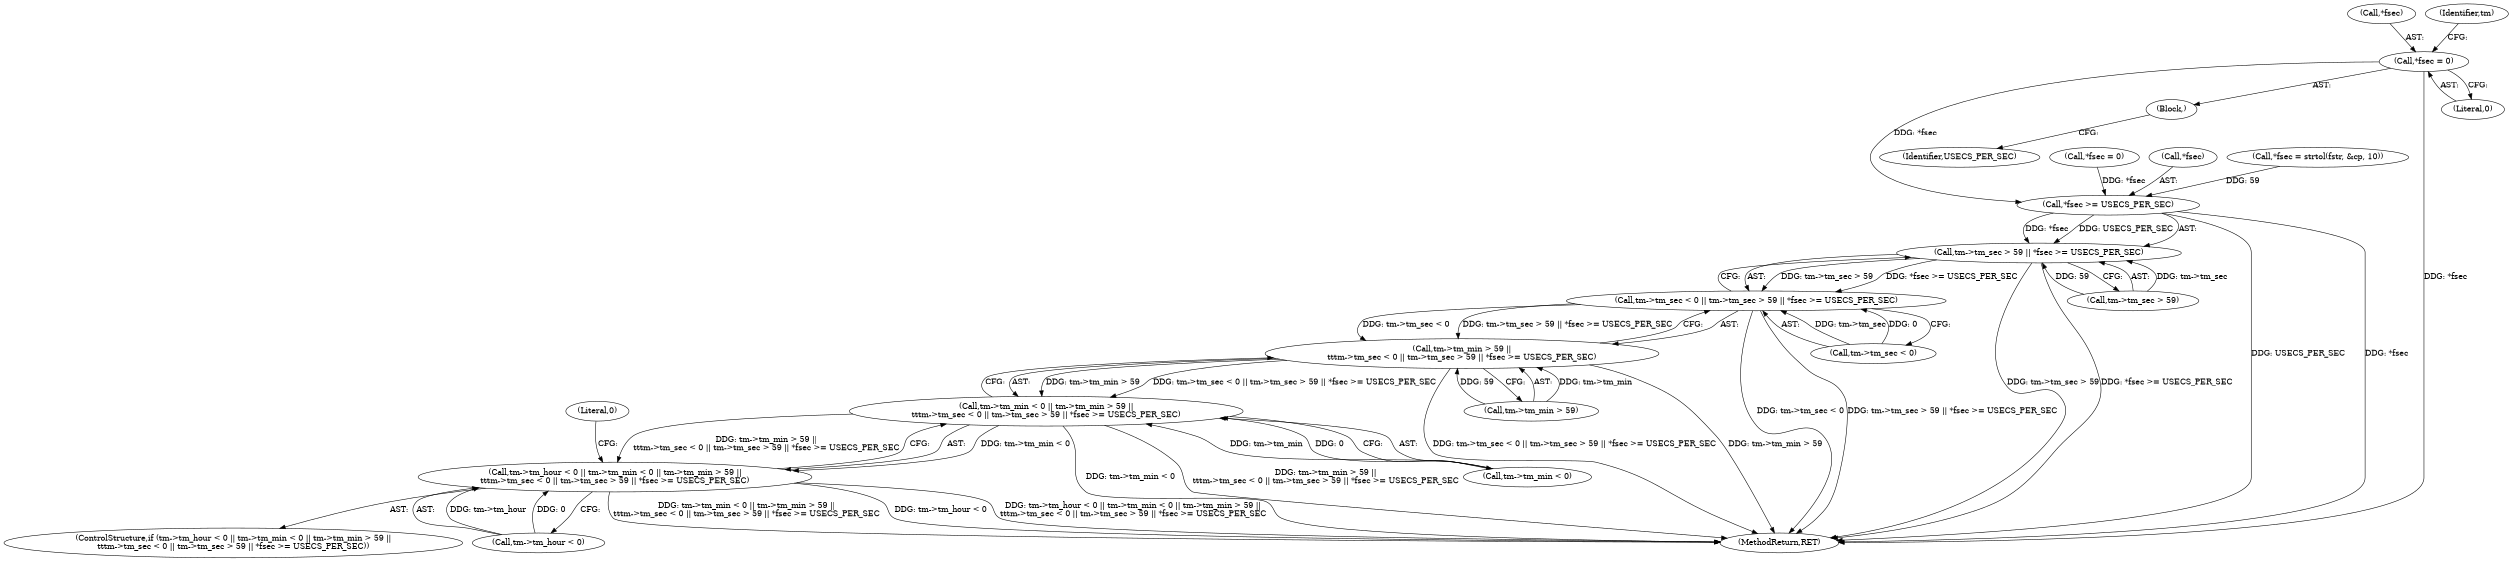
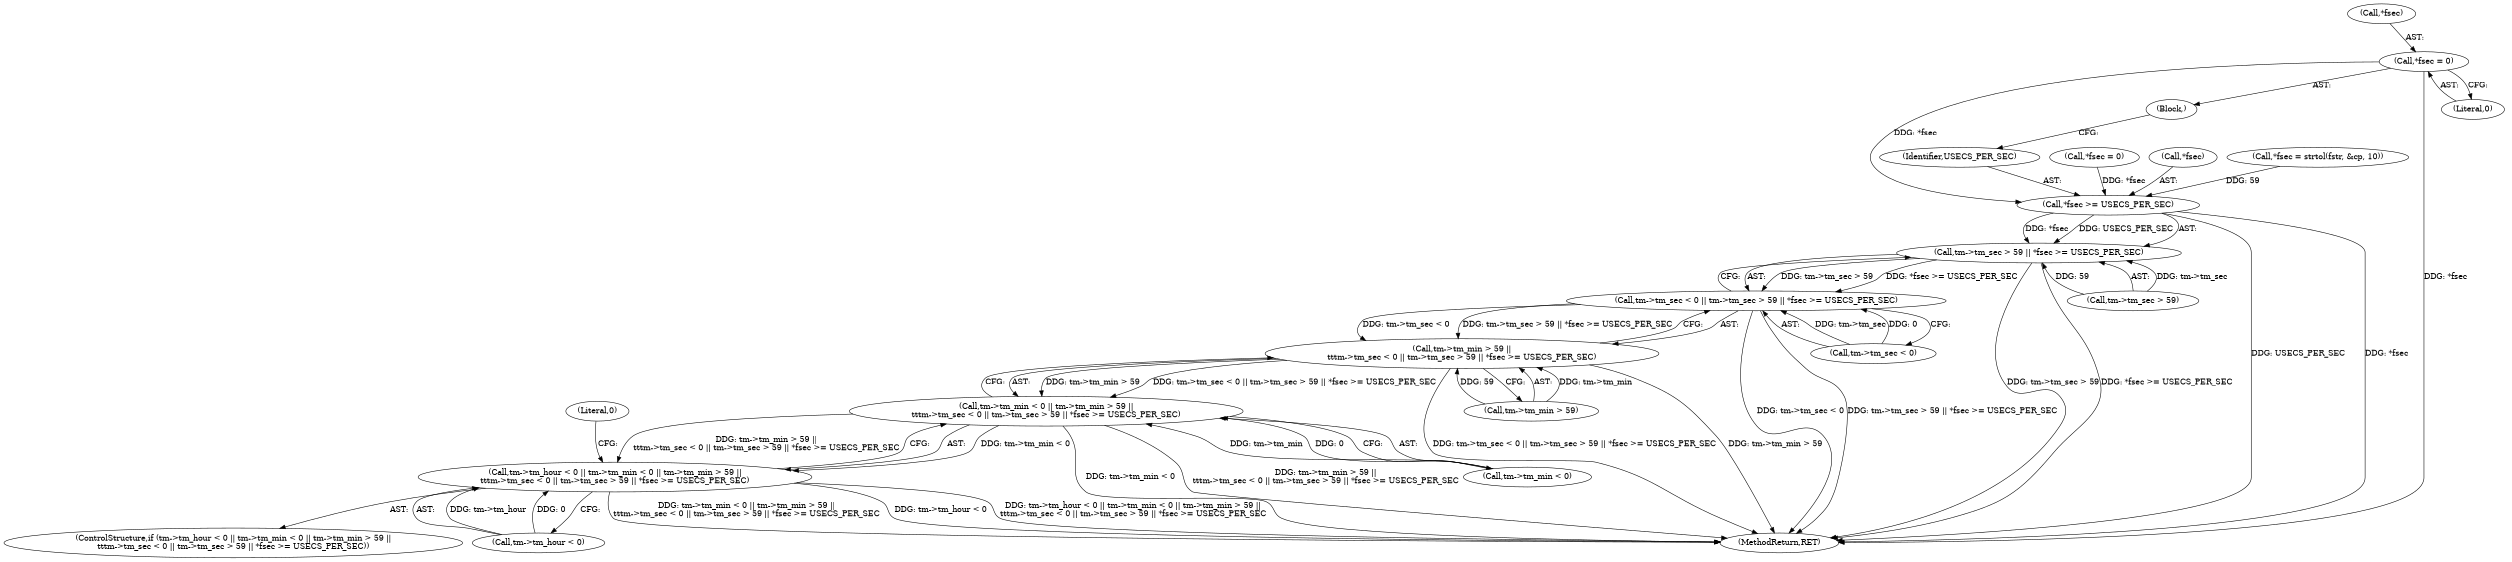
node "(Identifier,tm)": removed
edge "(Identifier,USECS_PER_SEC)" -> "(Call,*fsec >= USECS_PER_SEC)": added, label "AST:"
edge "(Call,tm->tm_sec > 59 || *fsec >= USECS_PER_SEC)" -> "(Call,tm->tm_sec > 59)": removed, label "CFG:"
